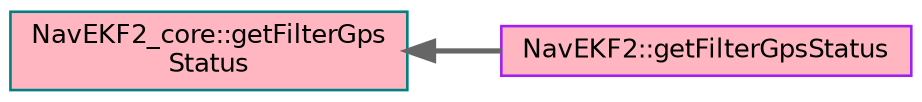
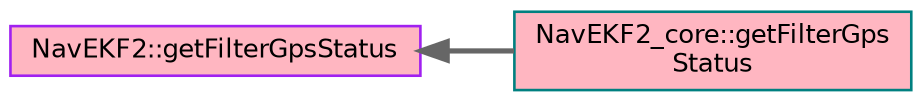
edge "NavEKF2::getFilterGpsStatus" -> "NavEKF2_core::getFilterGps Status": reversed
